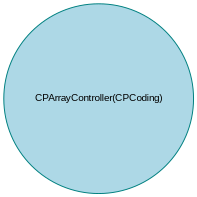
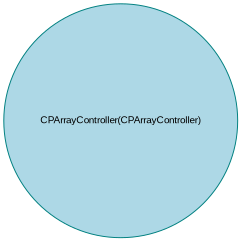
node "CPArrayController(CPCoding)": label "CPArrayController(CPCoding)" -> "CPArrayController(CPArrayController)"
